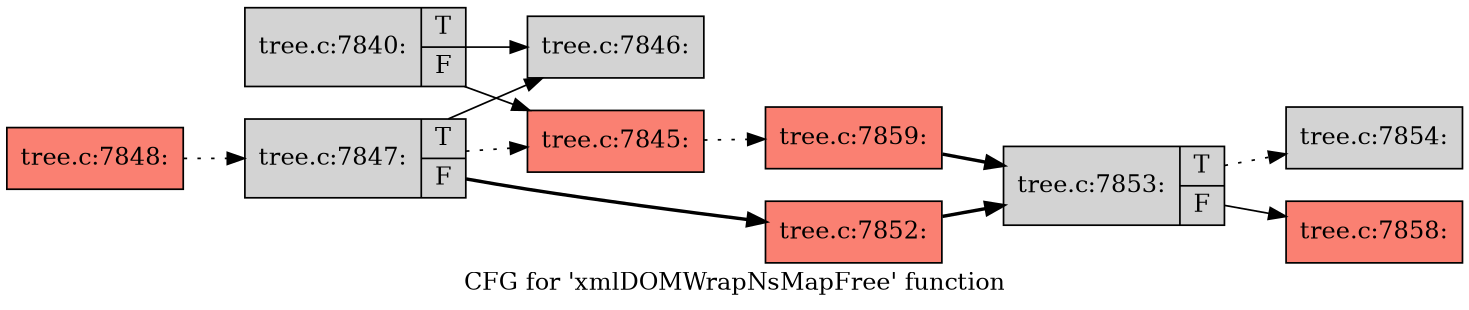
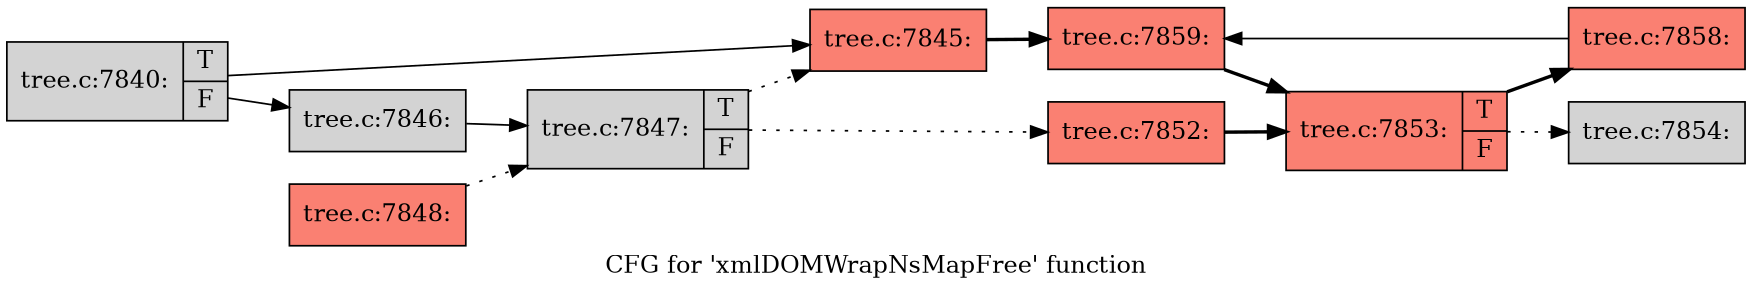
edge "tree.c:7858:" -> "tree.c:7859:": added
edge "tree.c:7847:" -> "tree.c:7846:": reversed
edge "tree.c:7845:" -> "tree.c:7859:": style dotted -> bold
node "tree.c:7853:": fillcolor lightgrey -> salmon
edge "tree.c:7847:" -> "tree.c:7852:": style bold -> dotted
edge "tree.c:7853:" -> "tree.c:7858:": style solid -> bold
